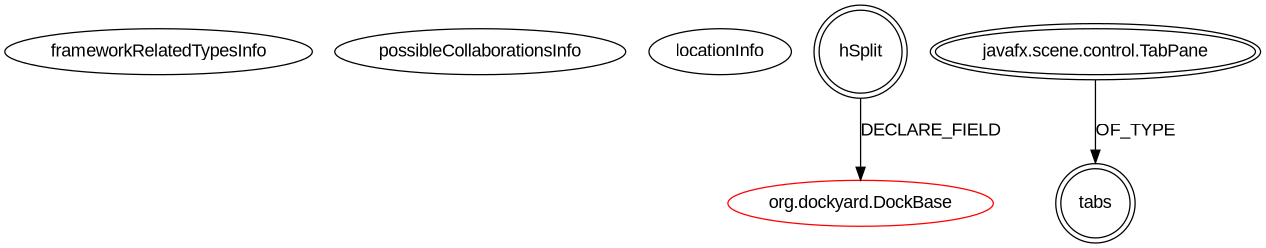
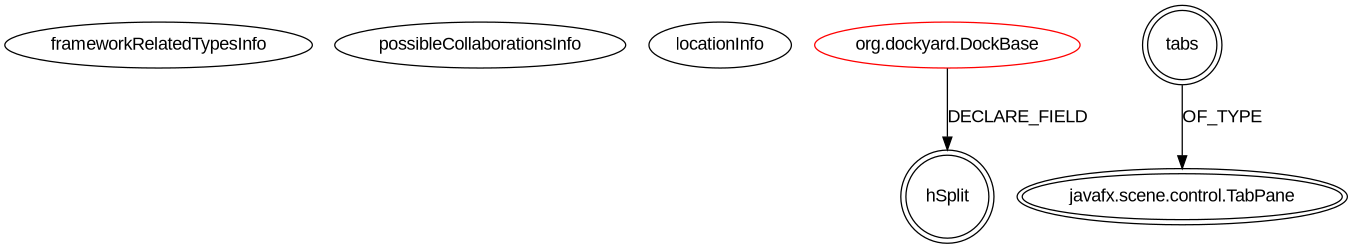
edge "javafx.scene.control.TabPane" -> "tabs": reversed
edge "hSplit" -> "org.dockyard.DockBase": reversed
